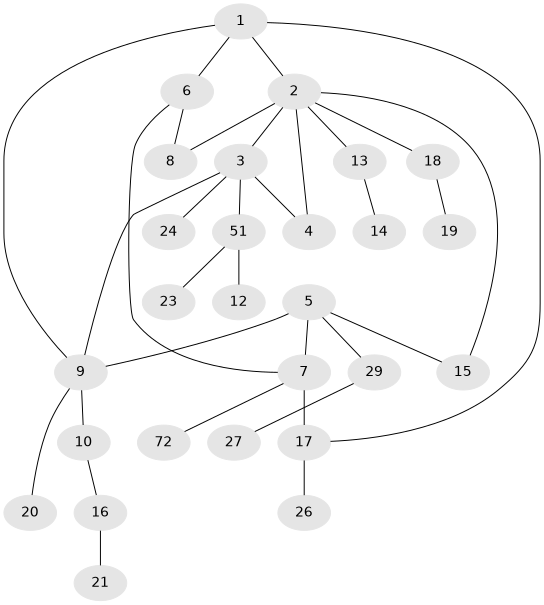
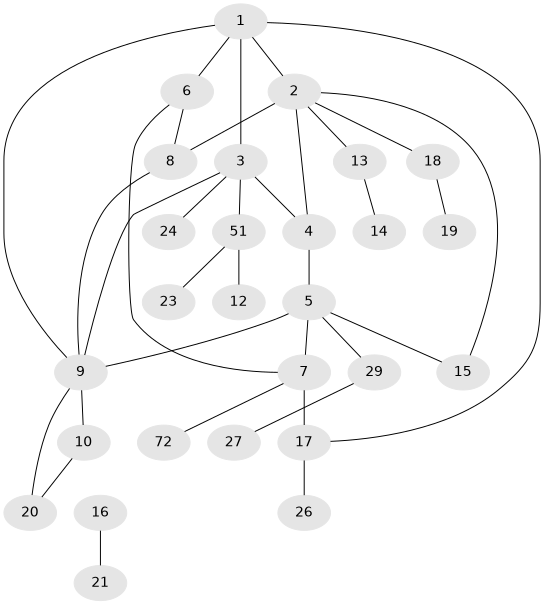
edge "2" -- "3": now "1" -- "3"
edge "8" -- "9": added
edge "4" -- "5": added
edge "10" -- "16": now "10" -- "20"
